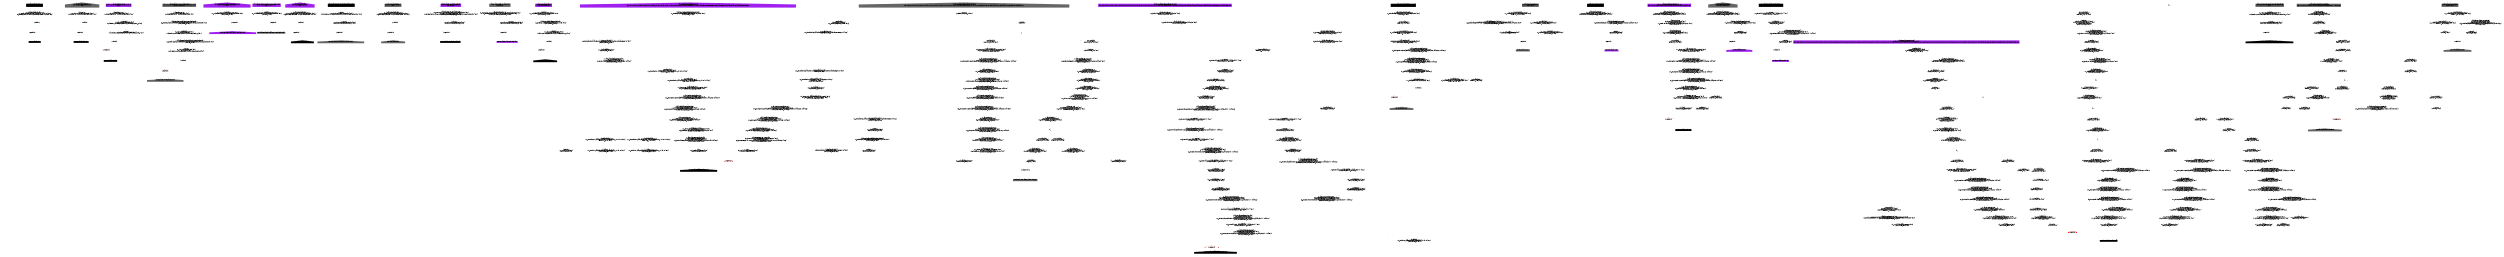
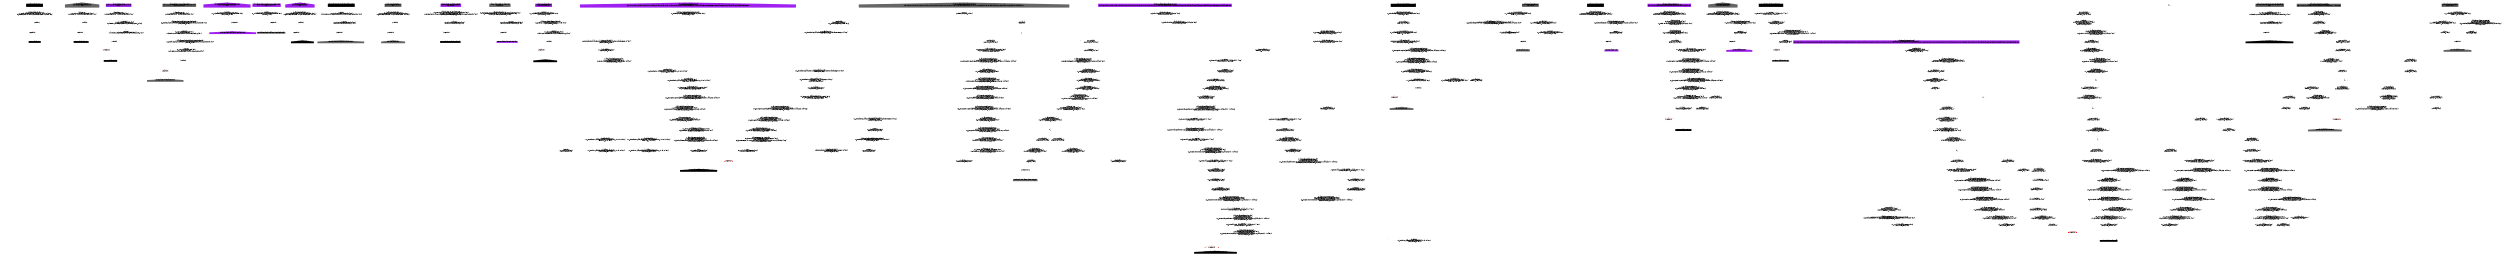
node "5:  method_body *&i:int=0 [line 275]": label "5:  method_body *&i:int=0 [line 275]" -> "5:  method_pathClass *&i:int=0 [line 275]"
node "2: Exit File TemporaryFolder.newFolder(String)": fillcolor purple -> gray40
